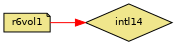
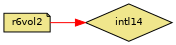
node "r6vol1": label "r6vol1" -> "r6vol2"
